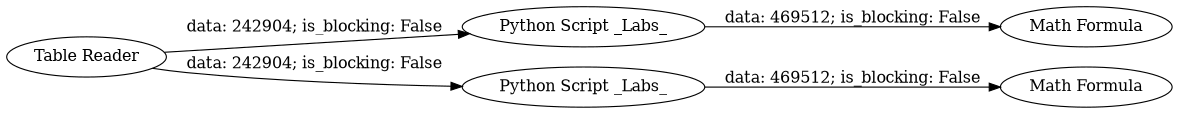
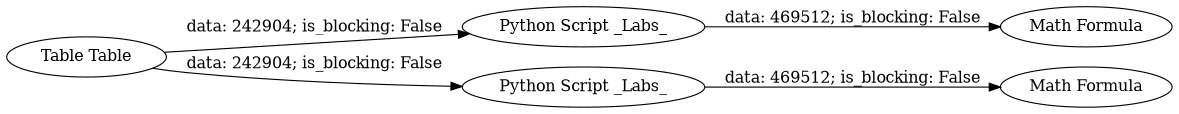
node "Table Reader": label "Table Reader" -> "Table Table"
